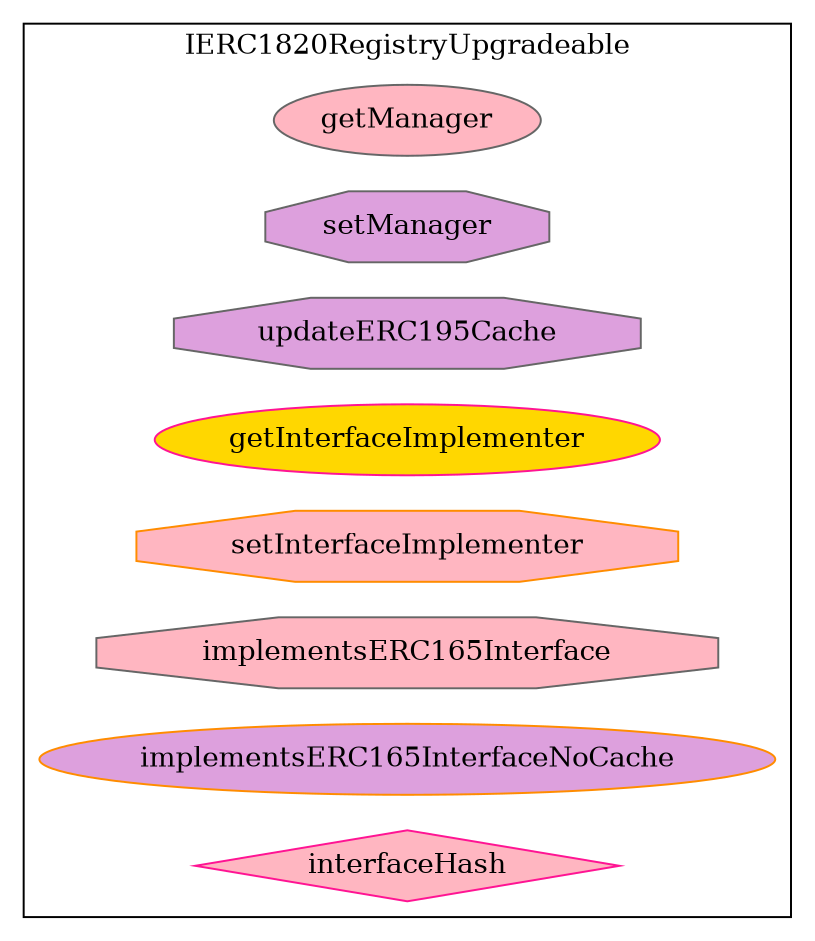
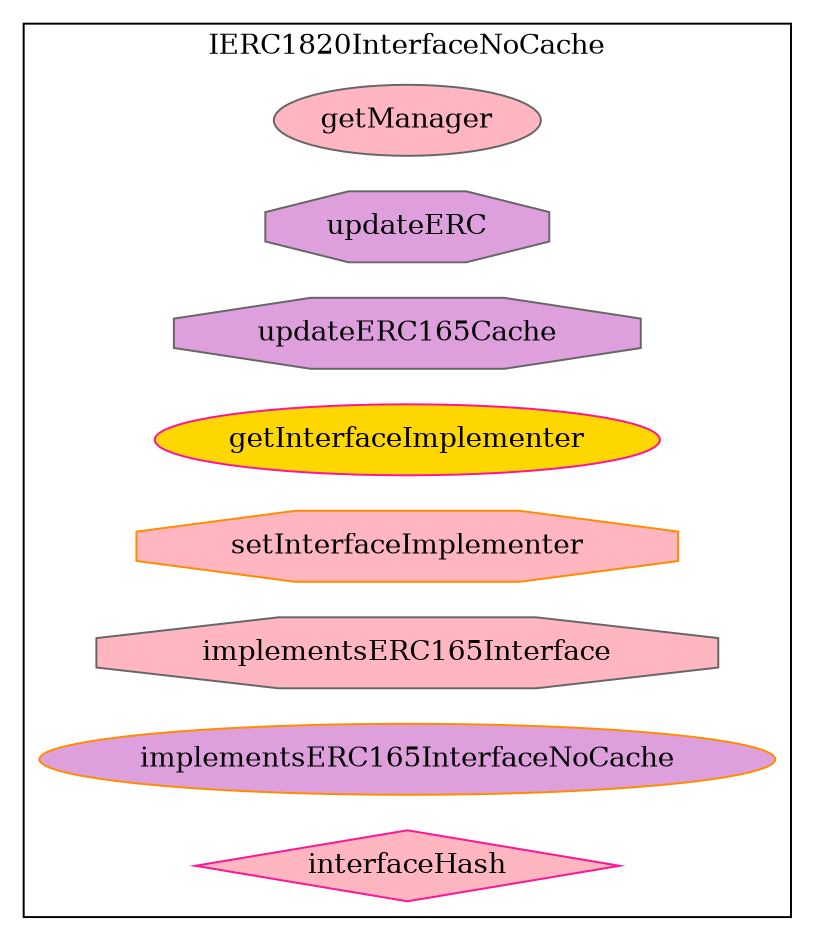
cluster "IERC1820RegistryUpgradeable": label "IERC1820RegistryUpgradeable" -> "IERC1820InterfaceNoCache"
node "setManager": label "setManager" -> "updateERC"
node "updateERC195Cache": label "updateERC195Cache" -> "updateERC165Cache"
